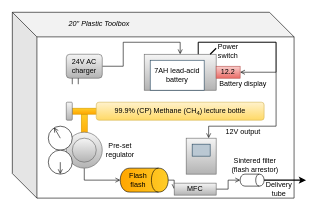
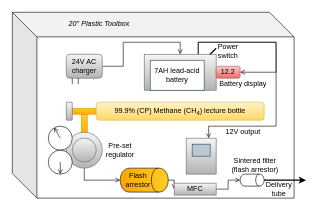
node "12.2": shape rectangle -> rounded rectangle
node "Flash flash": label "Flash flash" -> "Flash arrestor"
